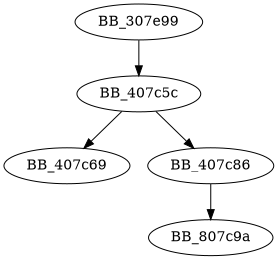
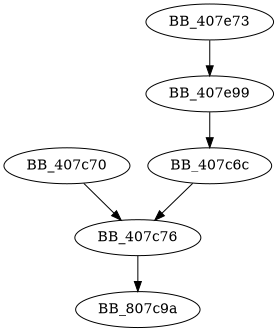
node "BB_307e99": label "BB_307e99" -> "BB_407e99"
node "BB_407e73": added
node "BB_407c5c": label "BB_407c5c" -> "BB_407c6c"
node "BB_407c69": removed
node "BB_407c70": added
node "BB_407c86": label "BB_407c86" -> "BB_407c76"
